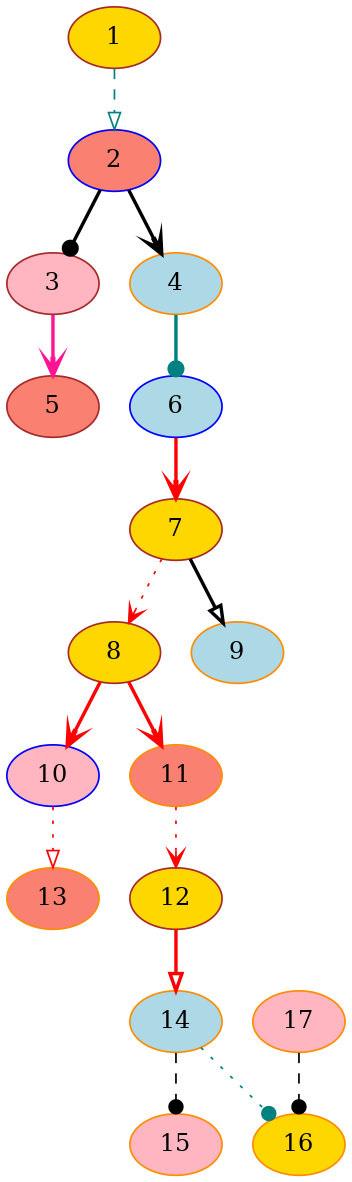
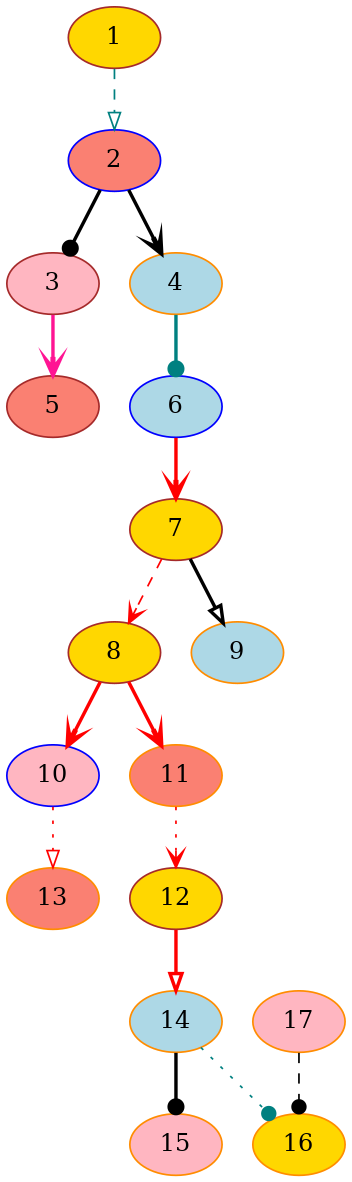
edge "7" -> "8": style dotted -> dashed
edge "14" -> "15": style dashed -> bold
